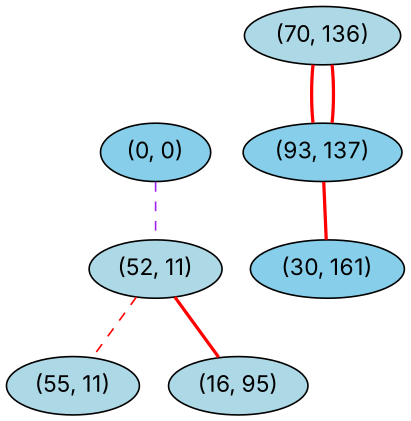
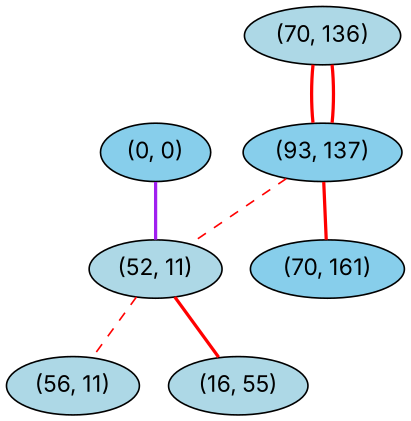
edge "(0, 0)" -- "(52, 11)": style dashed -> bold
edge "(93, 137)" -- "(52, 11)": added
node "(30, 161)": label "(30, 161)" -> "(70, 161)"
node "(55, 11)": label "(55, 11)" -> "(56, 11)"
node "(16, 95)": label "(16, 95)" -> "(16, 55)"
